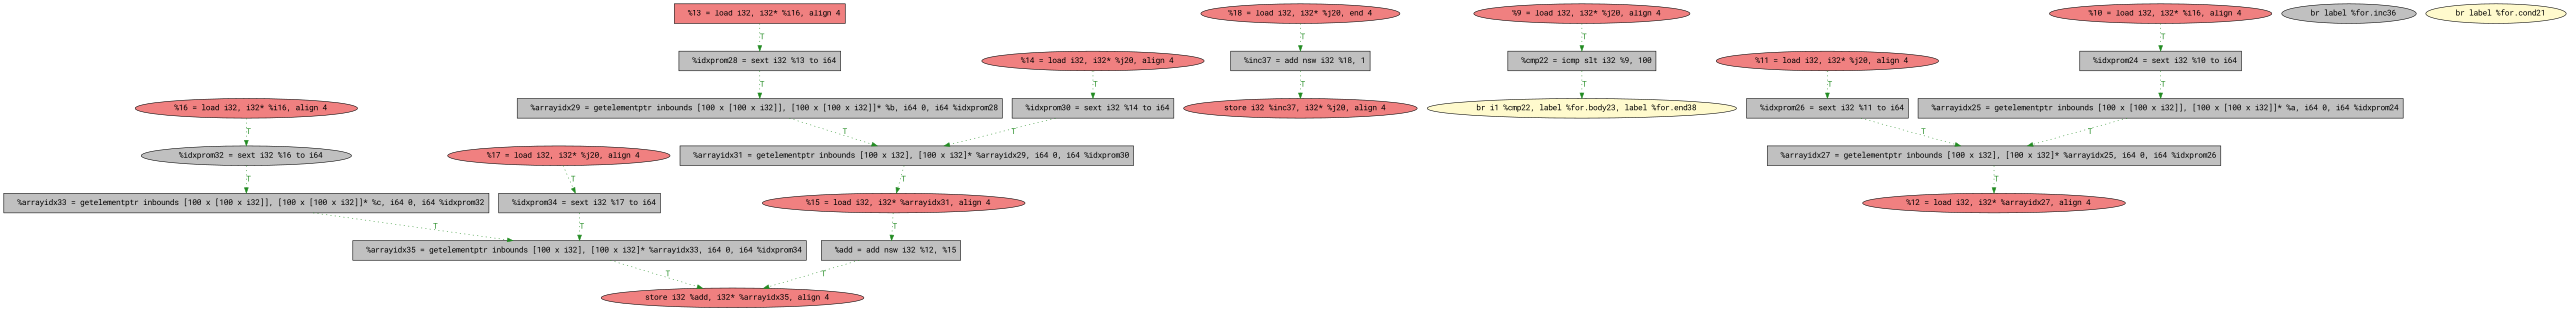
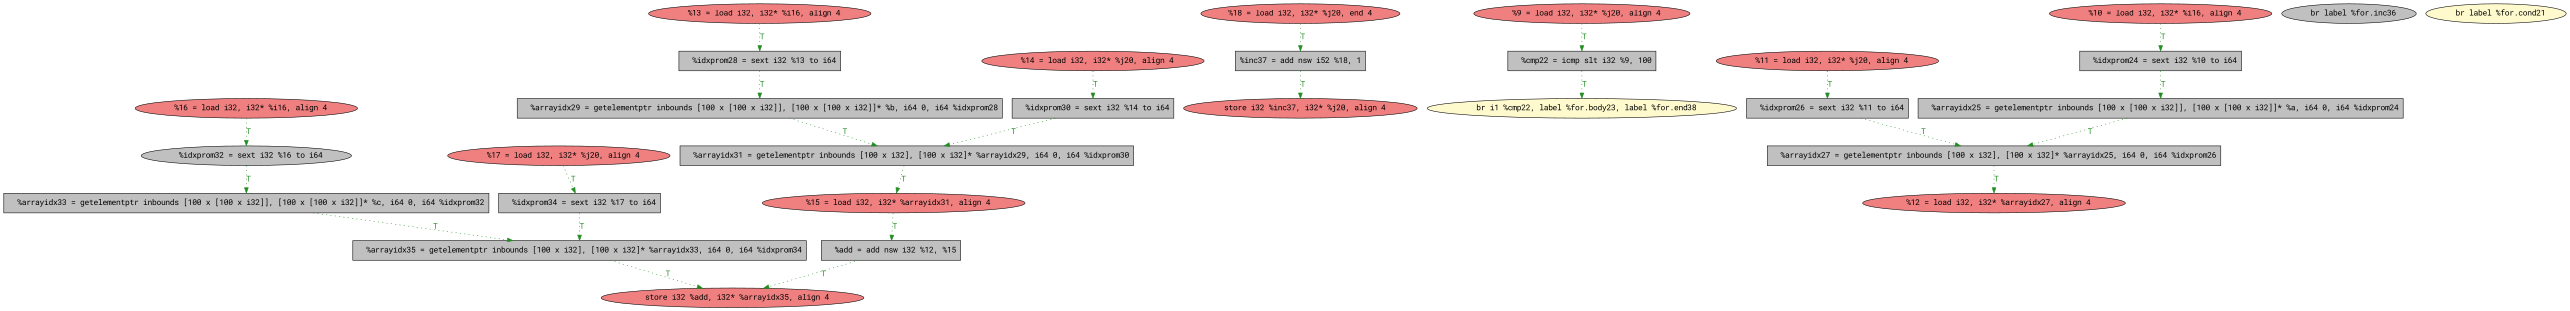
node "%13 = load i32, i32* %i16, align 4": shape box -> ellipse
node "%inc37 = add nsw i32 %18, 1": label "%inc37 = add nsw i32 %18, 1" -> "%inc37 = add nsw i52 %18, 1"
